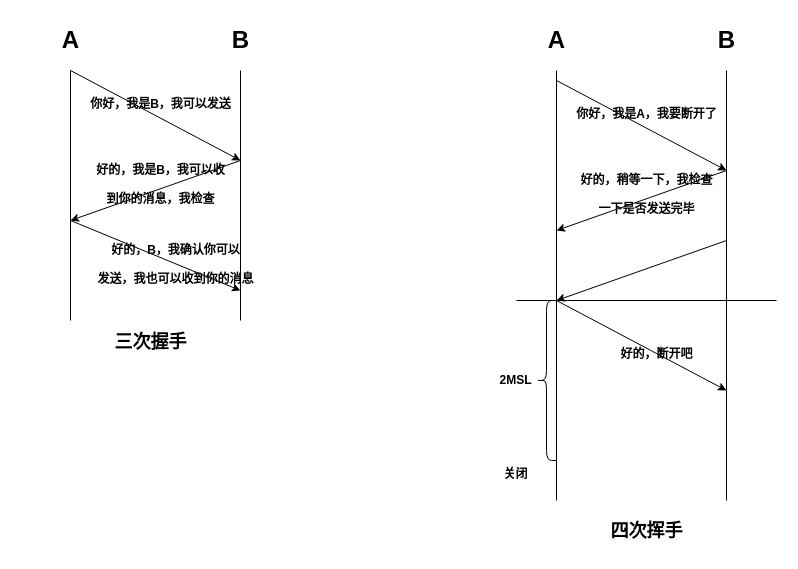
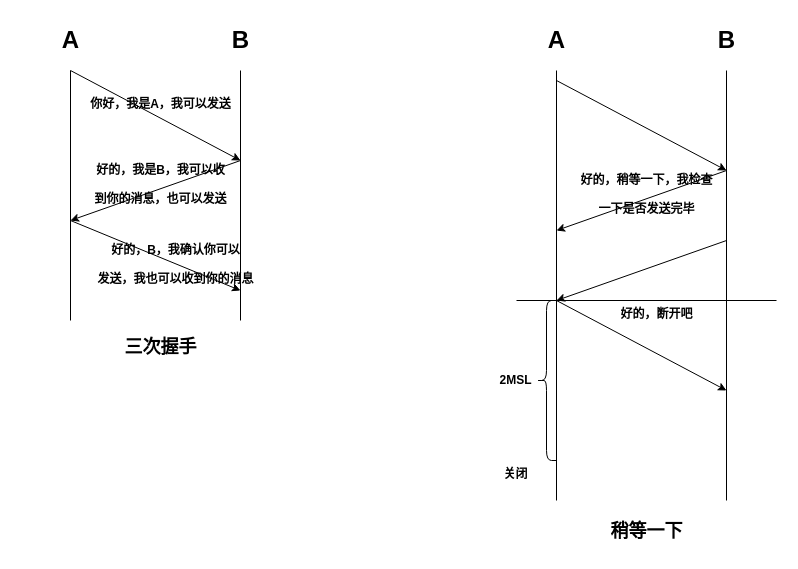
node "你好，我是B，我可以发送": label "你好，我是B，我可以发送" -> "你好，我是A，我可以发送"
node "你好，我是A，我要断开了": removed
node "好的，我是B，我可以收 到你的消息，我检查": label "好的，我是B，我可以收 到你的消息，我检查" -> "好的，我是B，我可以收 到你的消息，也可以发送"
node "三次握手": moved (151, 341) -> (161, 346)
node "好的，断开吧": moved (657, 351) -> (657, 311)
node "四次挥手": label "四次挥手" -> "稍等一下"
